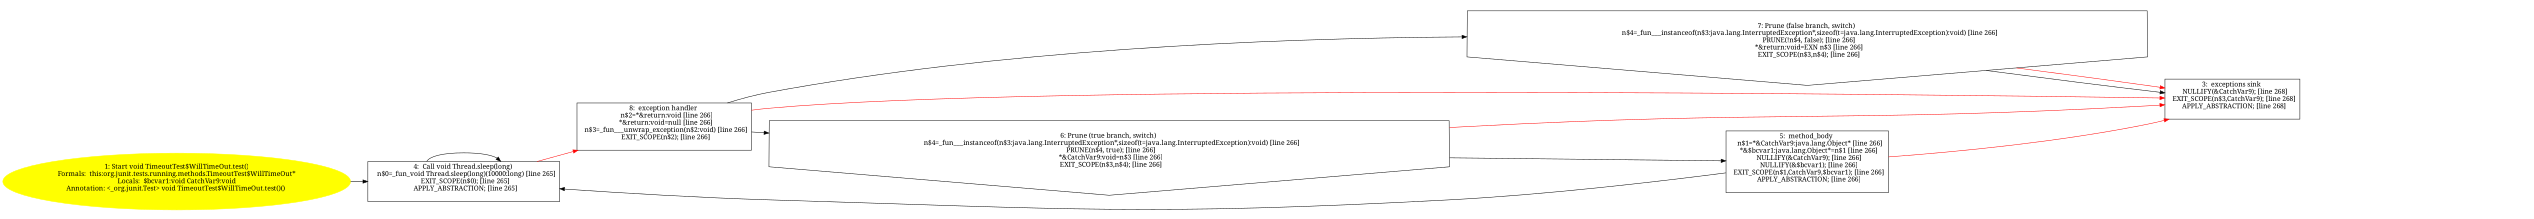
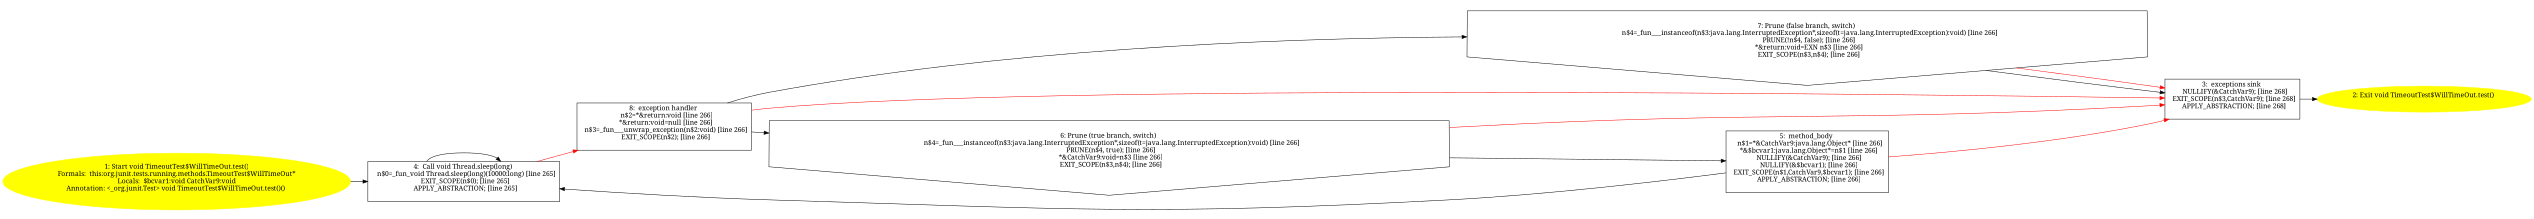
node "2: Exit void TimeoutTest$WillTimeOut.test()": added
